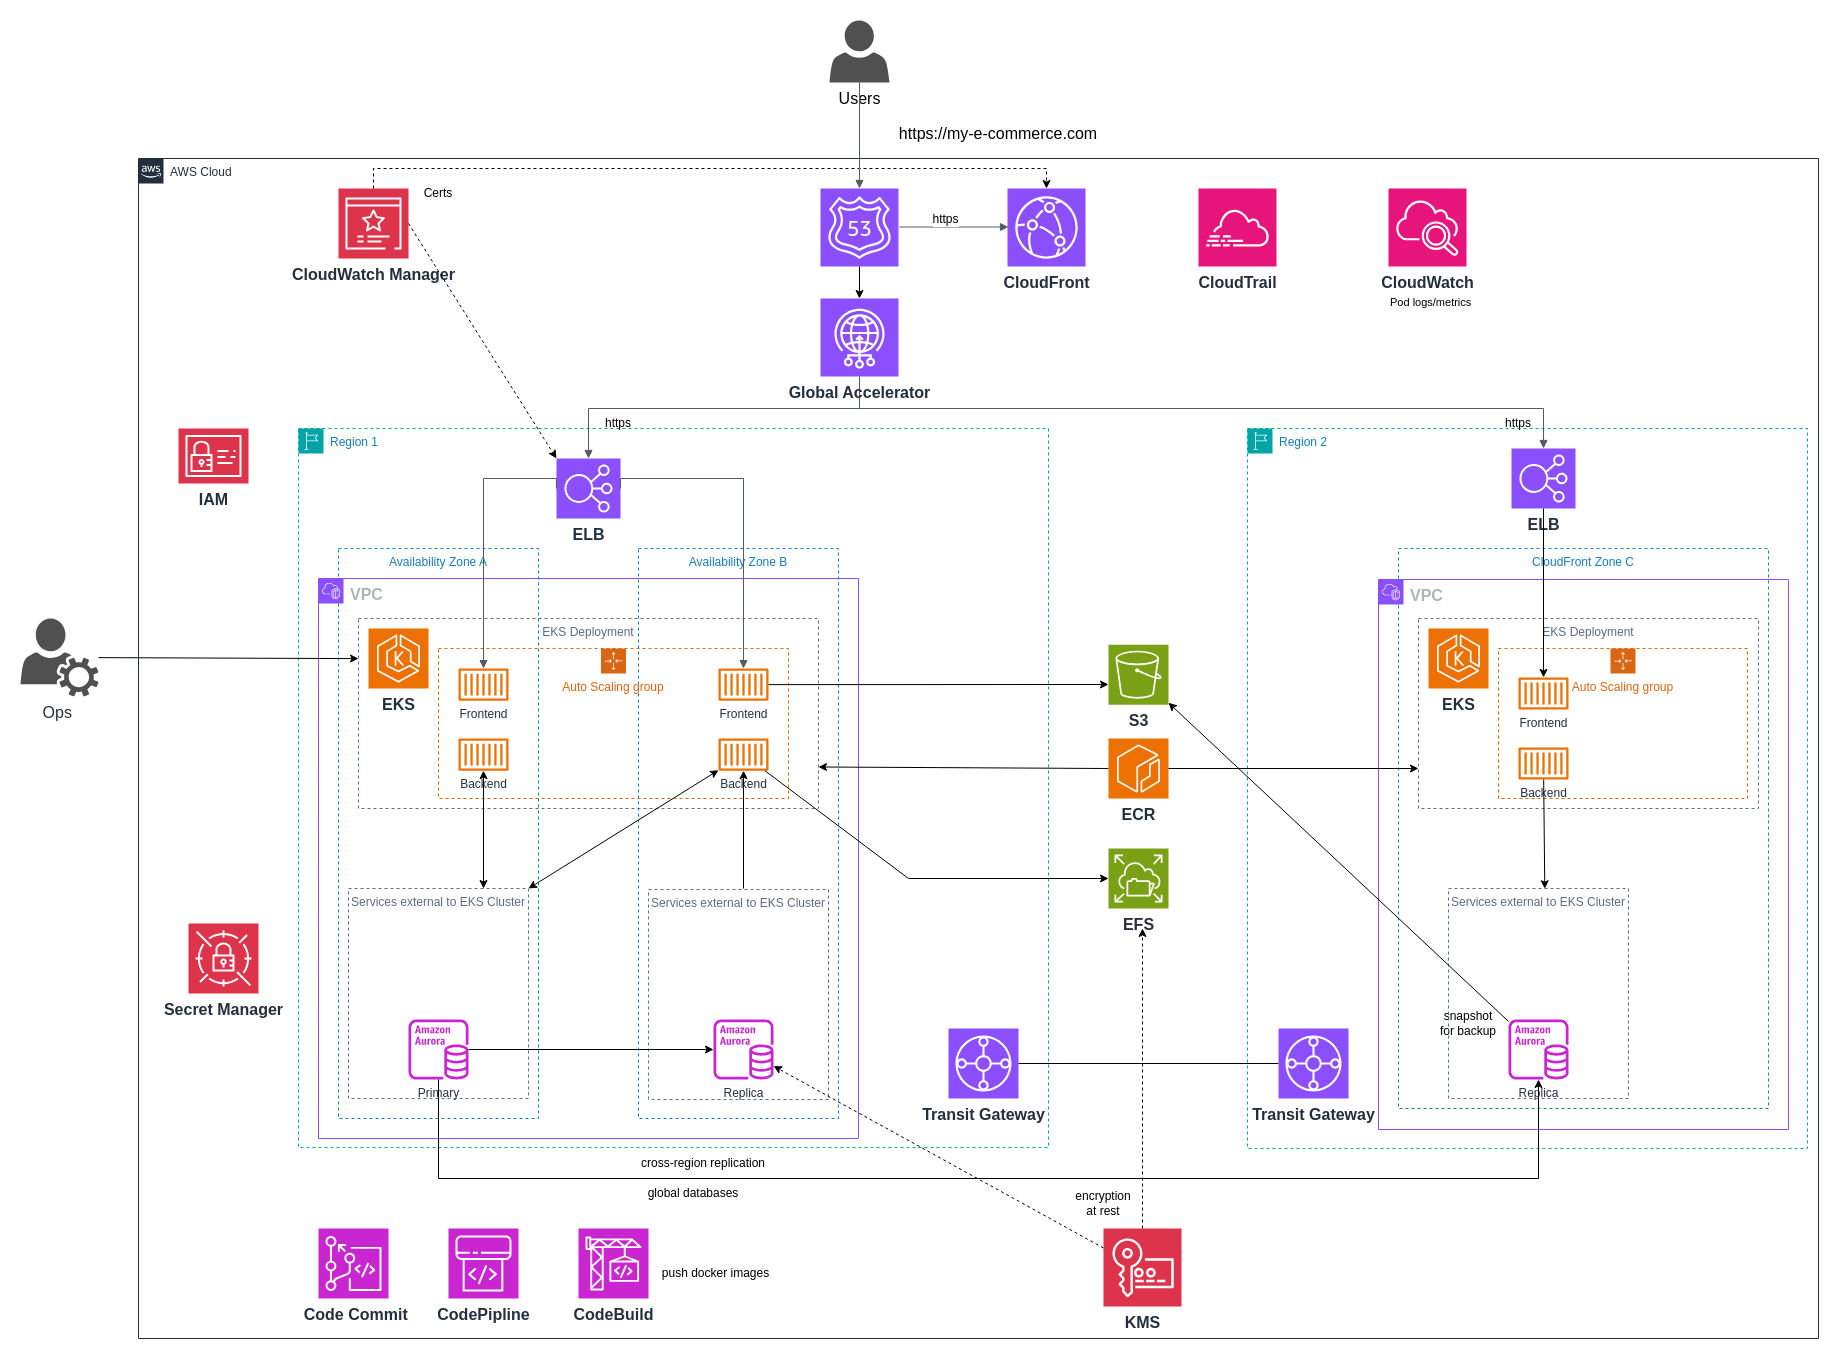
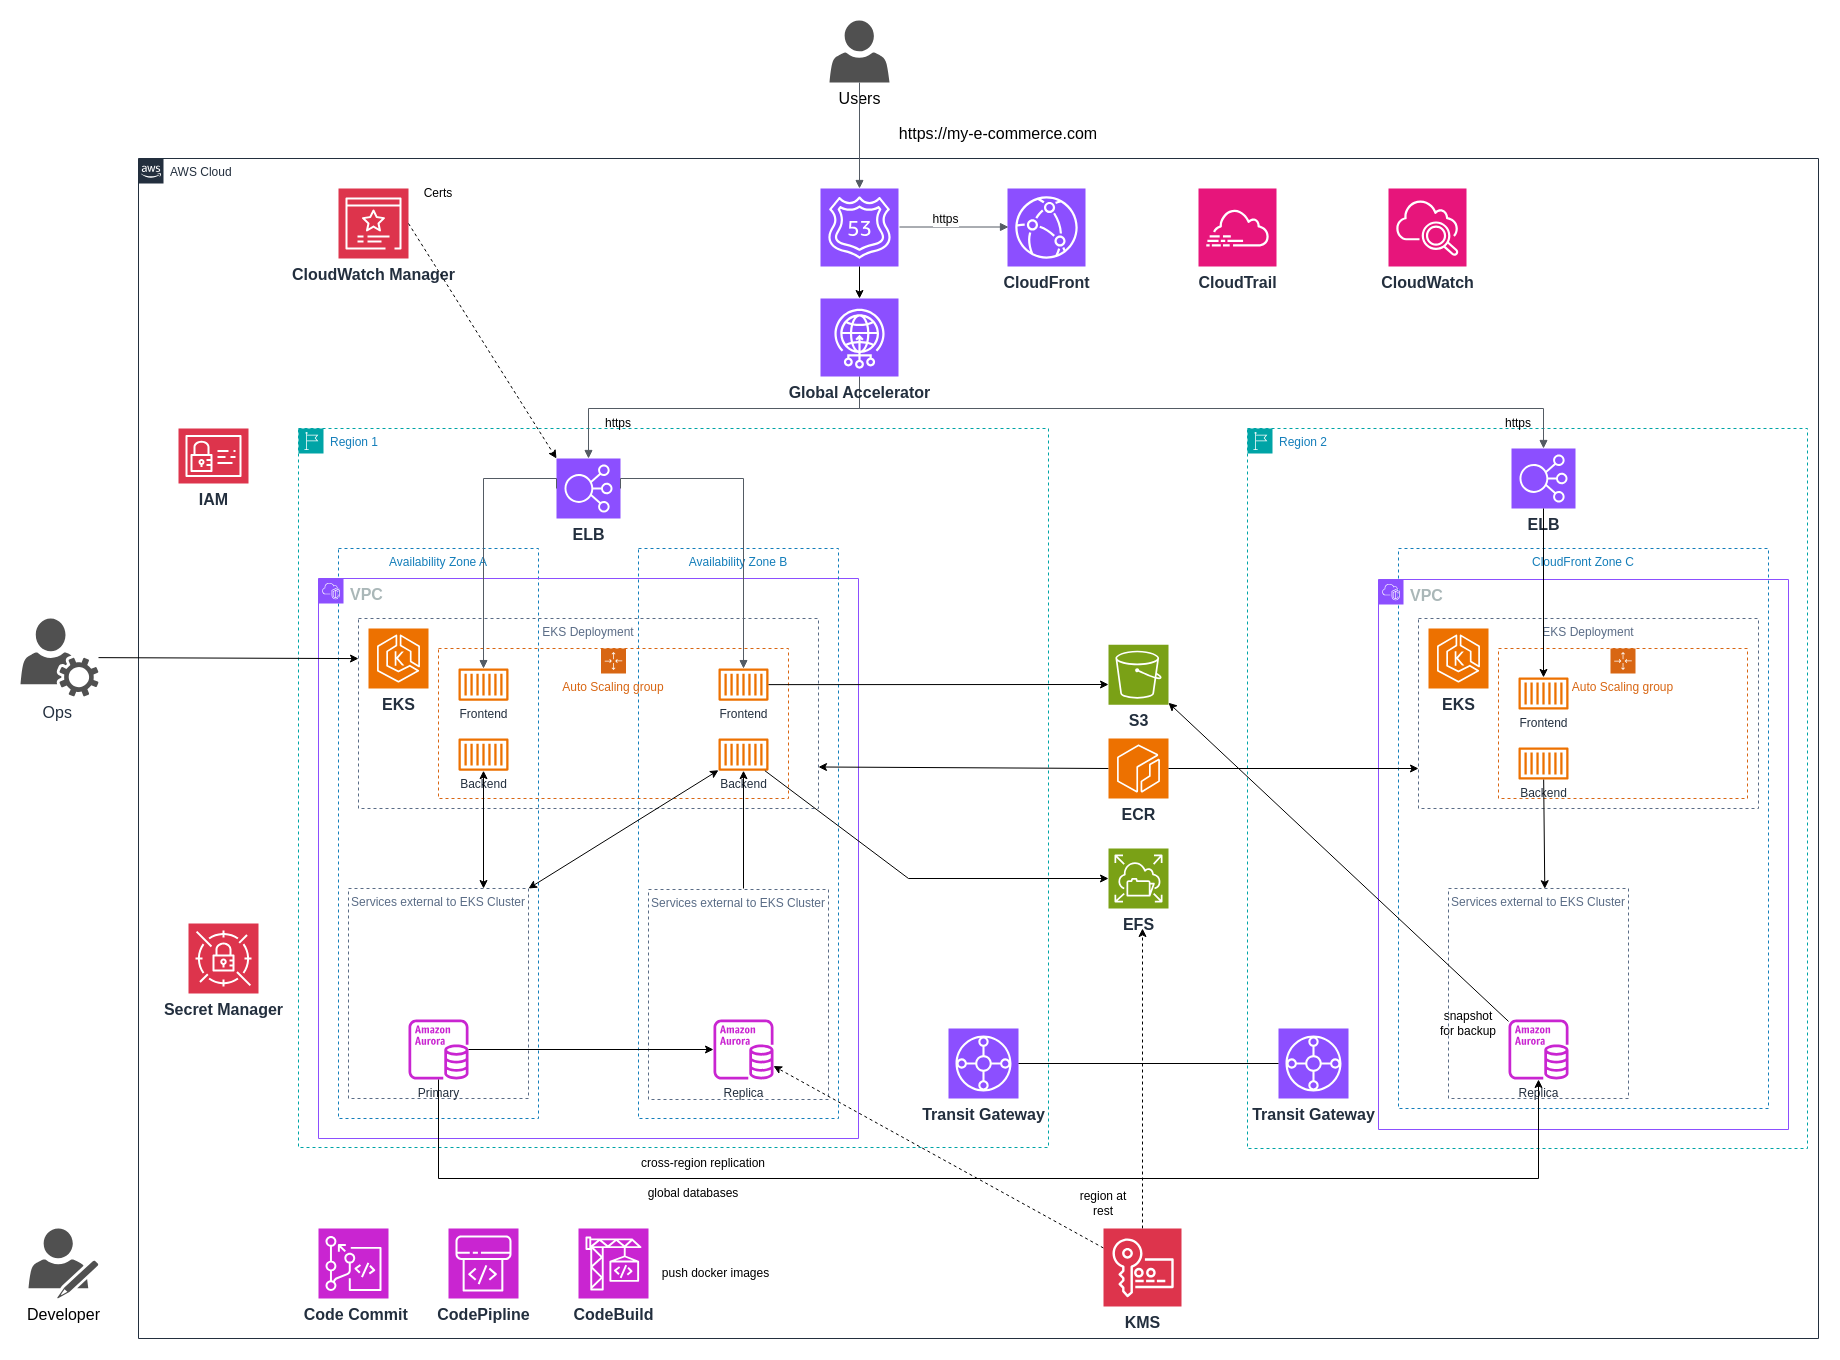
edge "CloudWatch Manager" -> "CloudFront": removed
node "Pod logs/metrics": removed
node "encryption at rest": label "encryption at rest" -> "region at rest"
node "Developer": added
